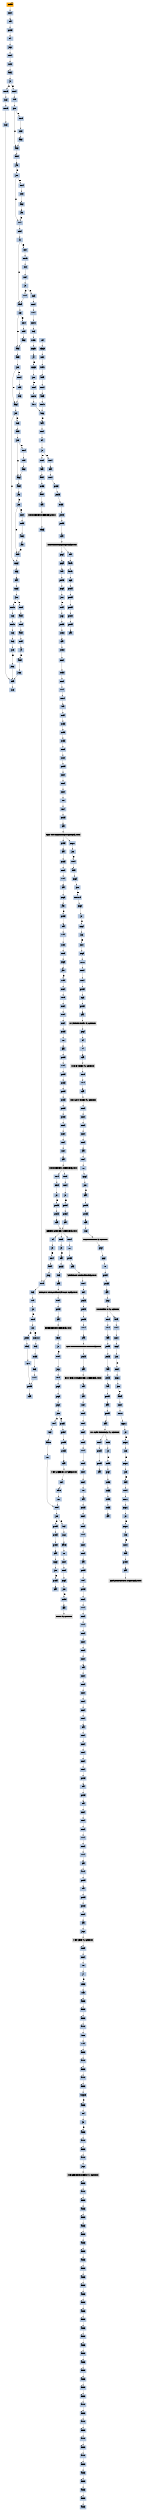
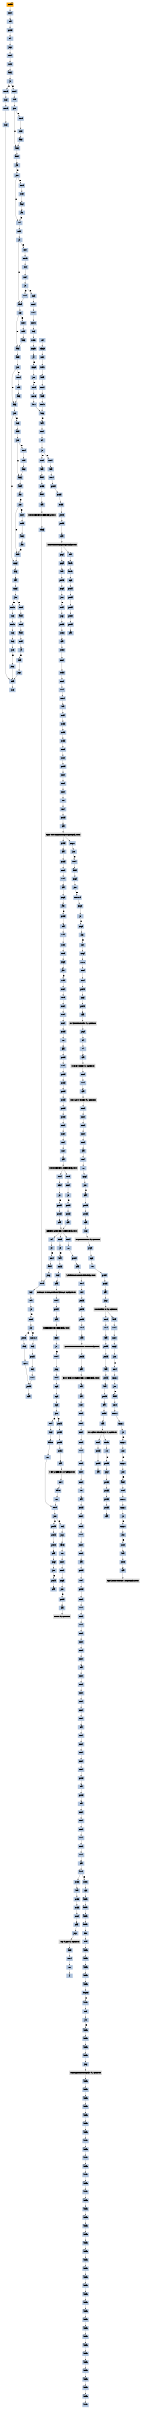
edge "jl" -> "sbbb": now "andl" -> "sbbb"
